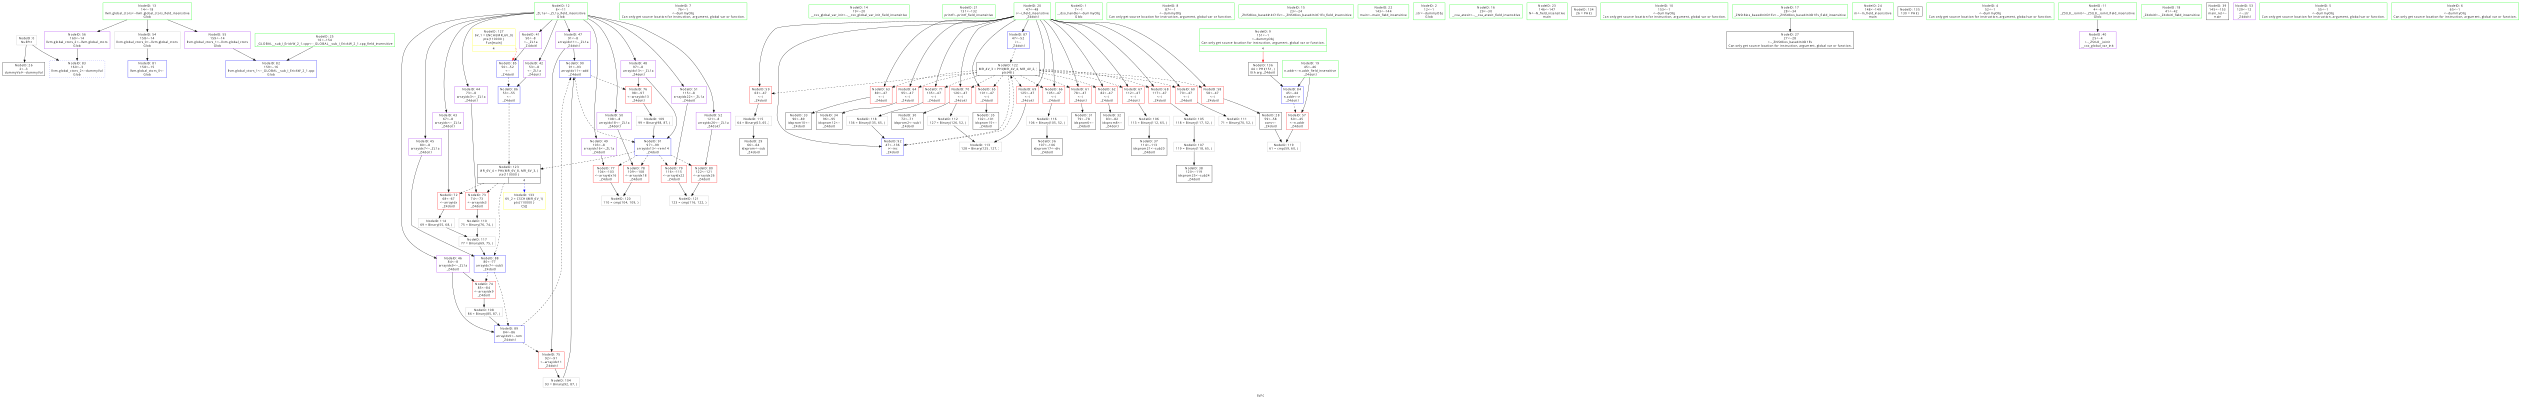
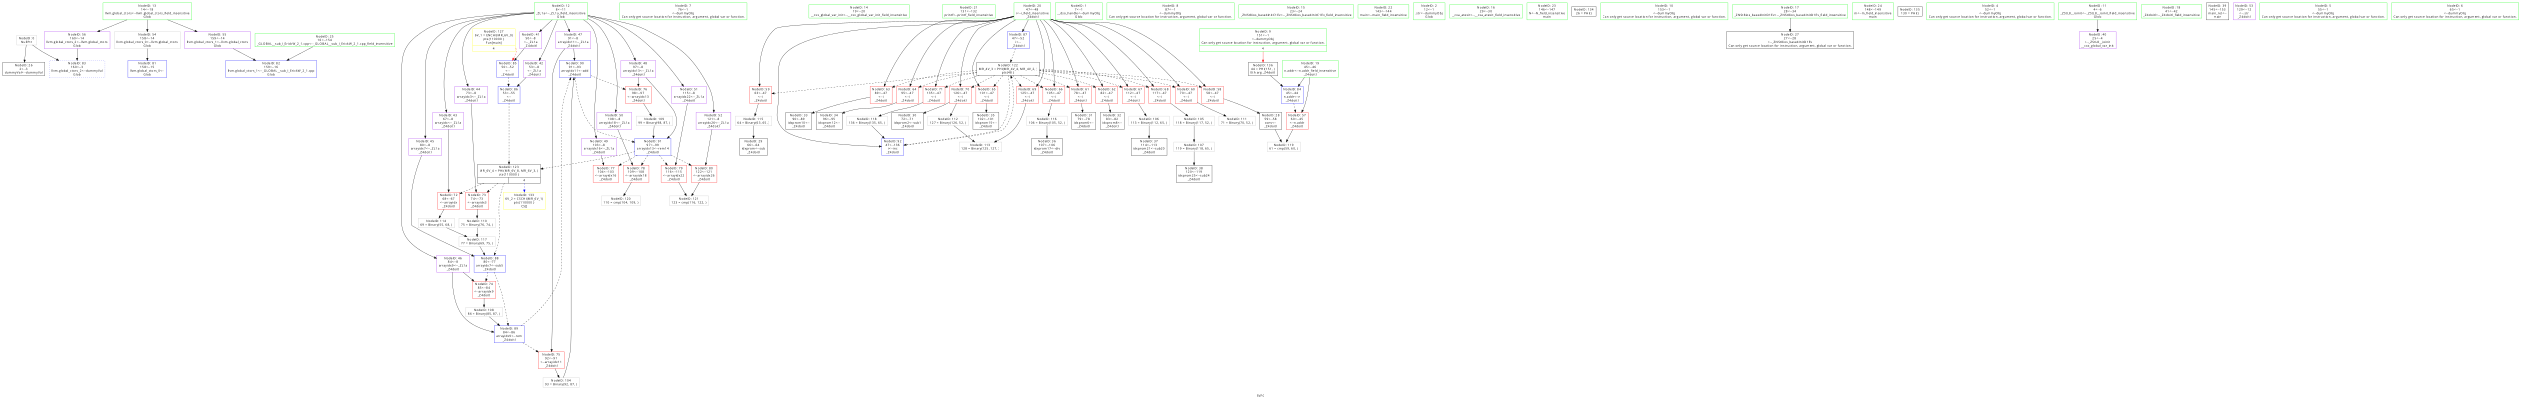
edge "NodeID: 77" -> "NodeID: 120": removed
